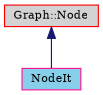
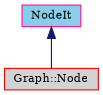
edge "NodeIt" -> "Graph::Node": reversed
